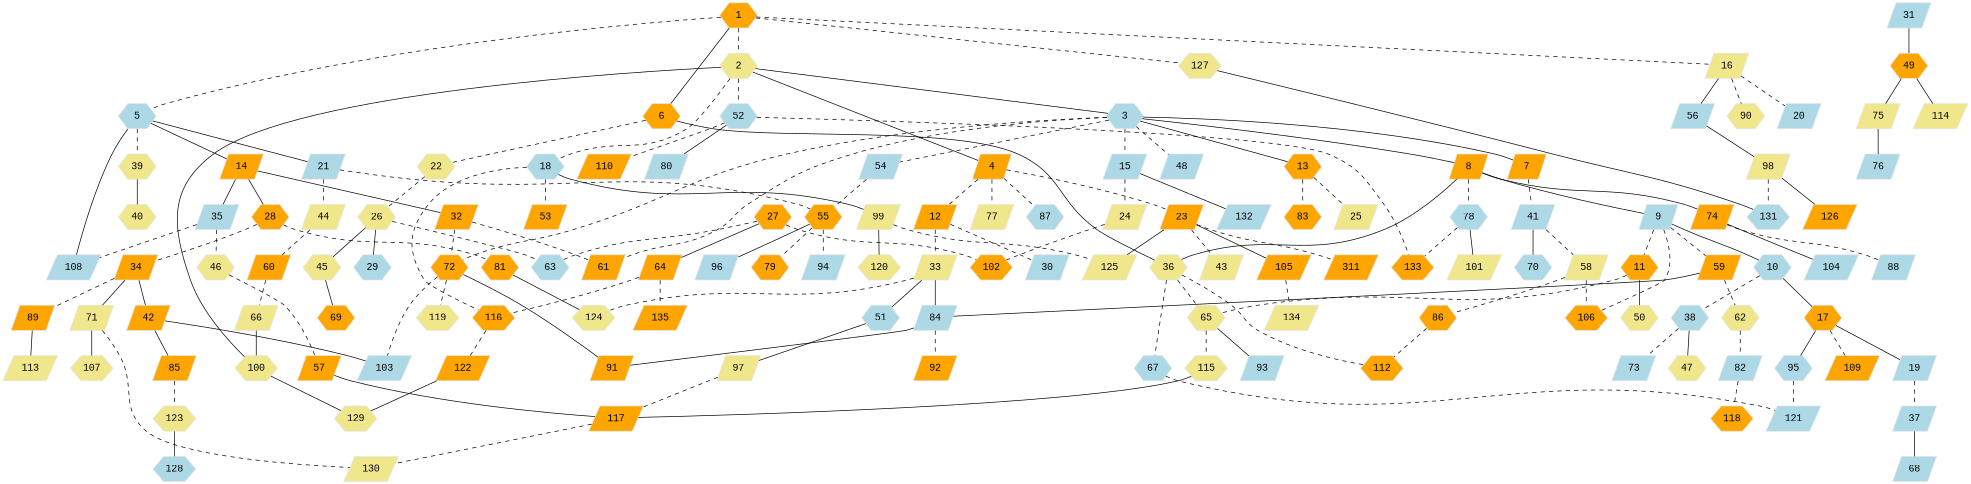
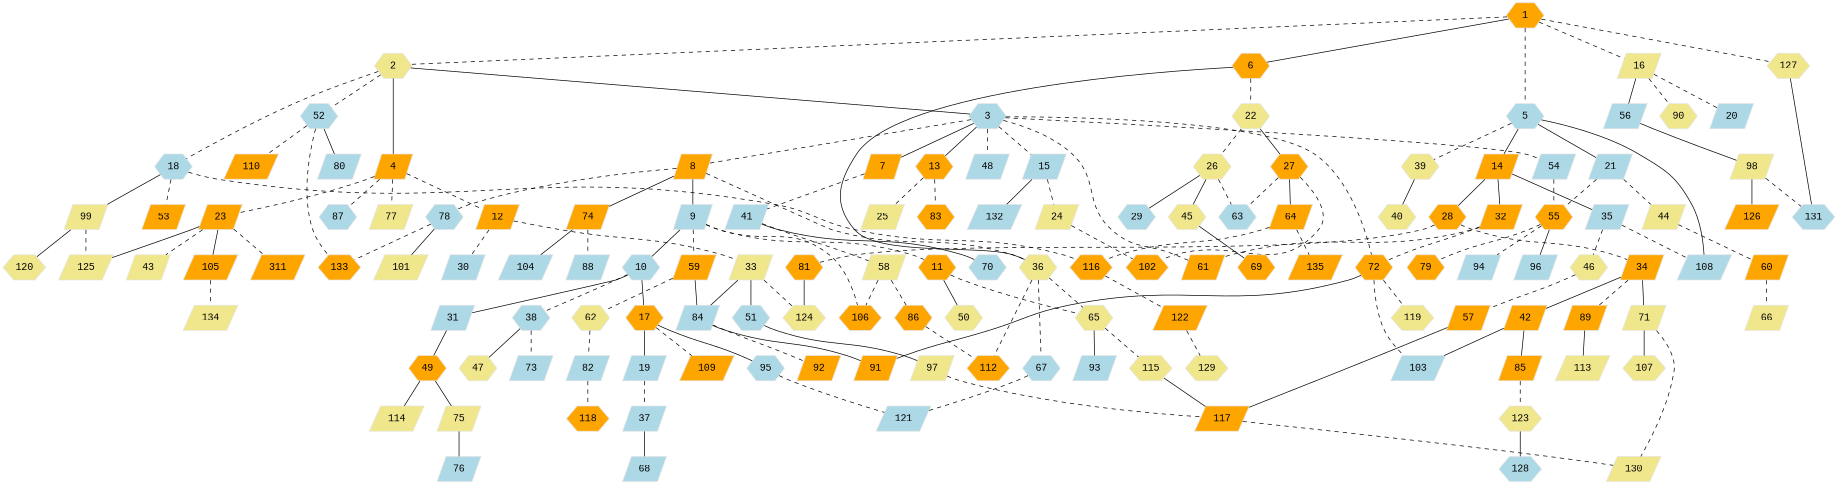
edge "3" -- "8": style solid -> dashed
edge "22" -- "27": added
edge "8" -- "36": style solid -> dashed
edge "10" -- "31": added
node "100": removed
edge "122" -- "129": style solid -> dashed
